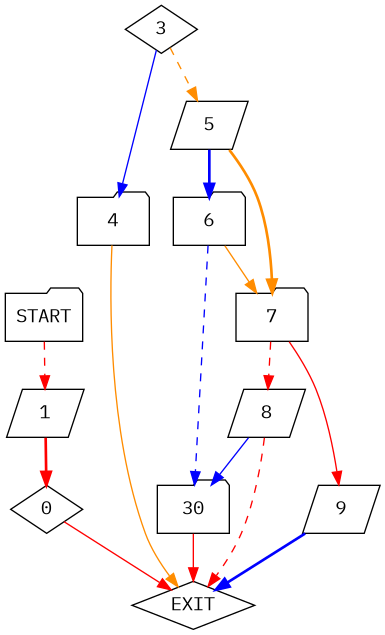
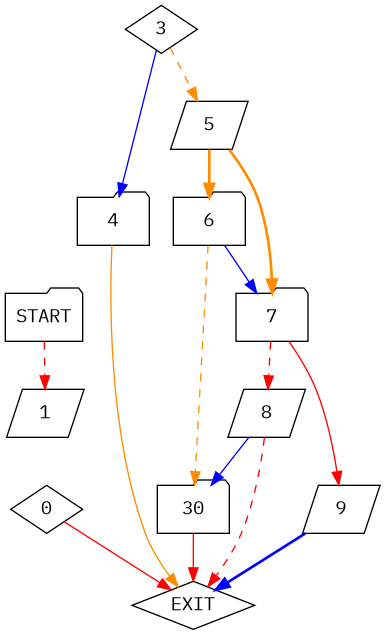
edge "5" -> "6": color blue -> darkorange
edge "6" -> "7": color darkorange -> blue
edge "6" -> "30": color blue -> darkorange
edge "1" -> "0": removed
